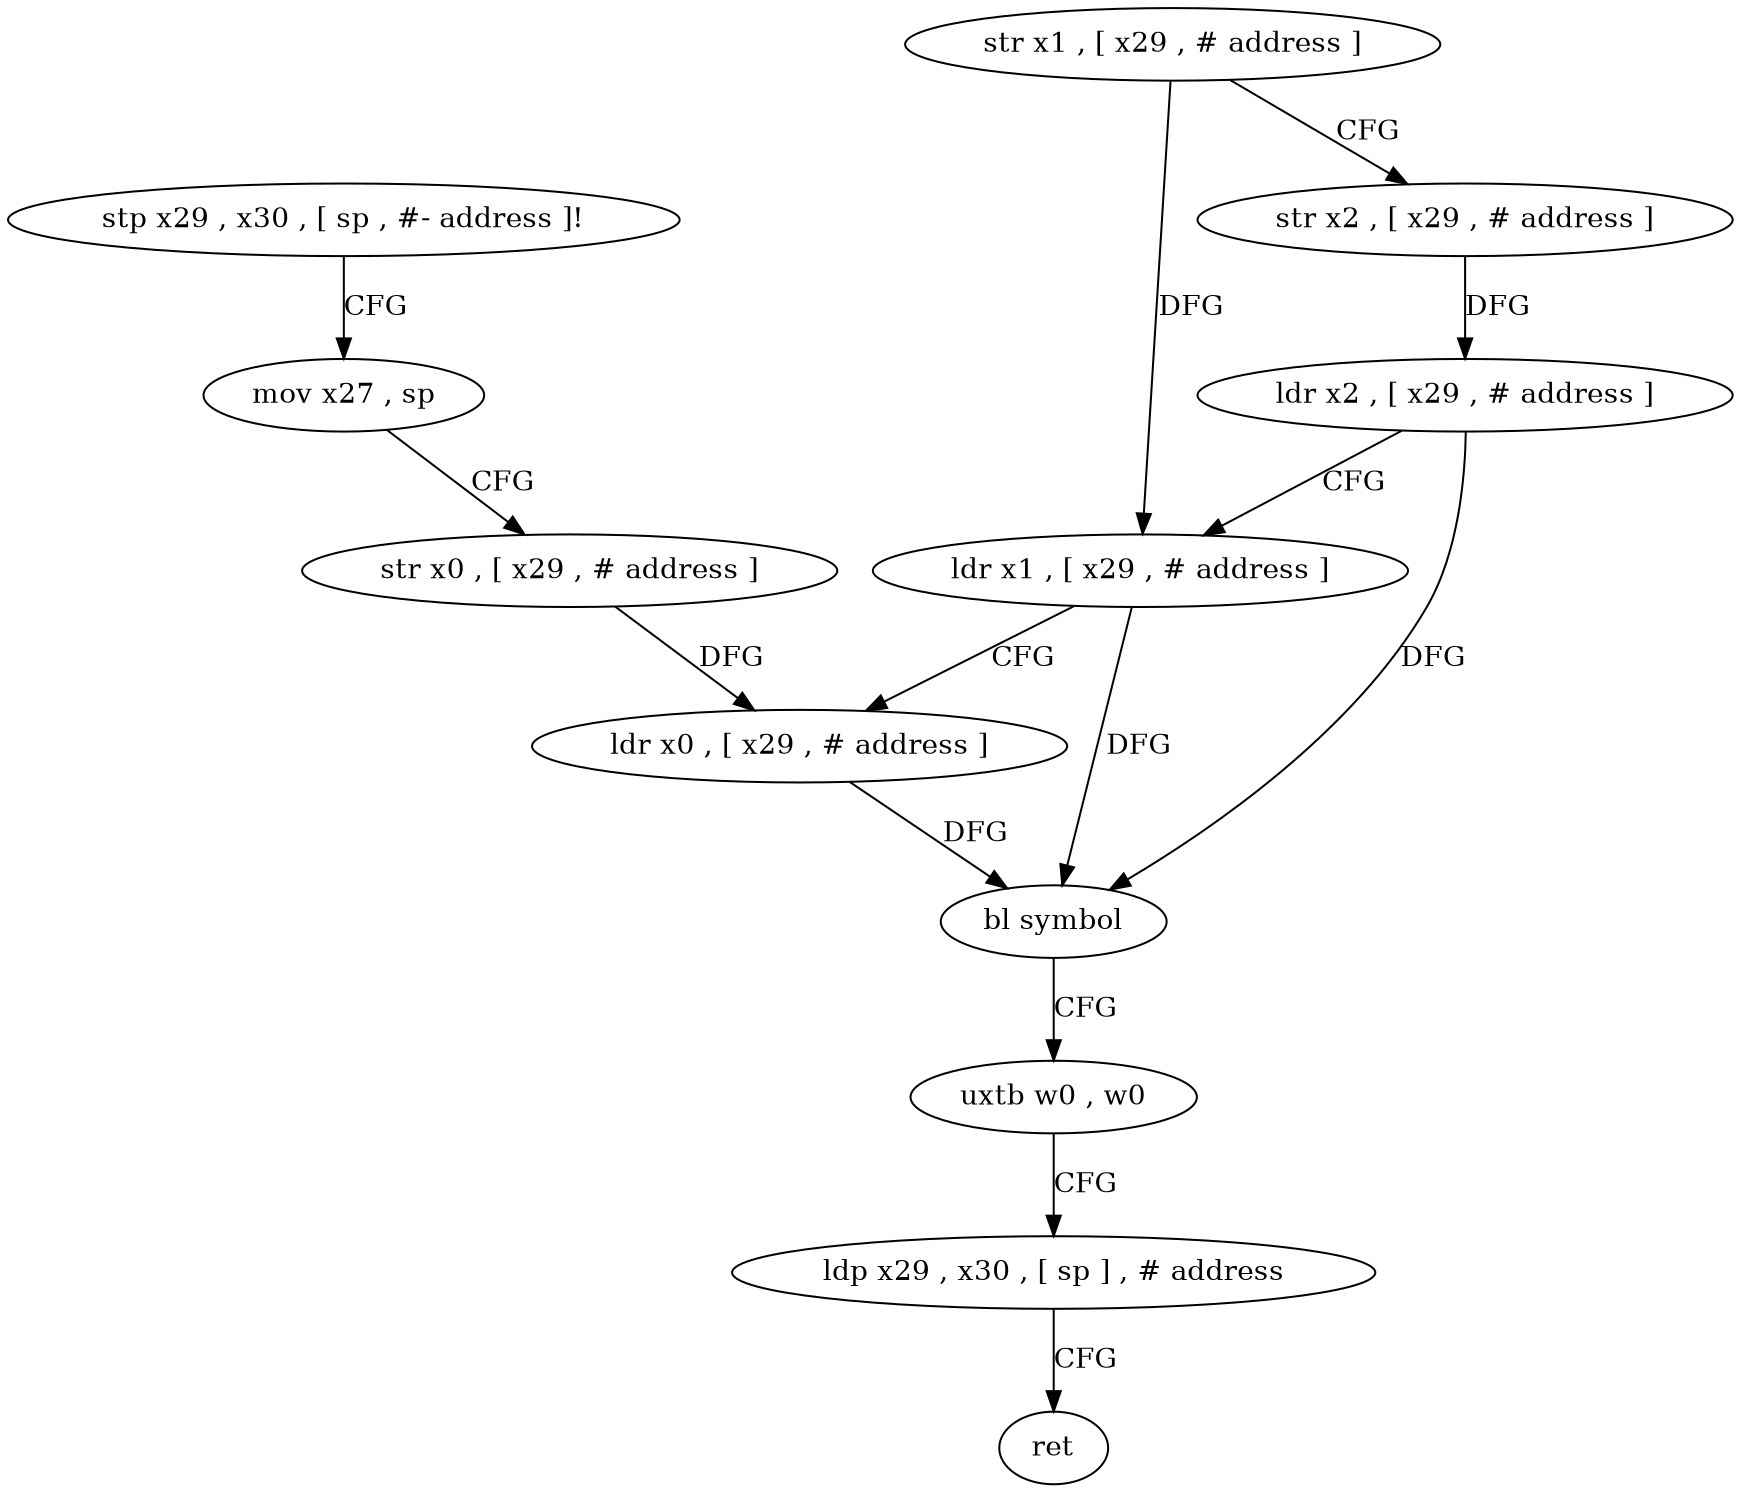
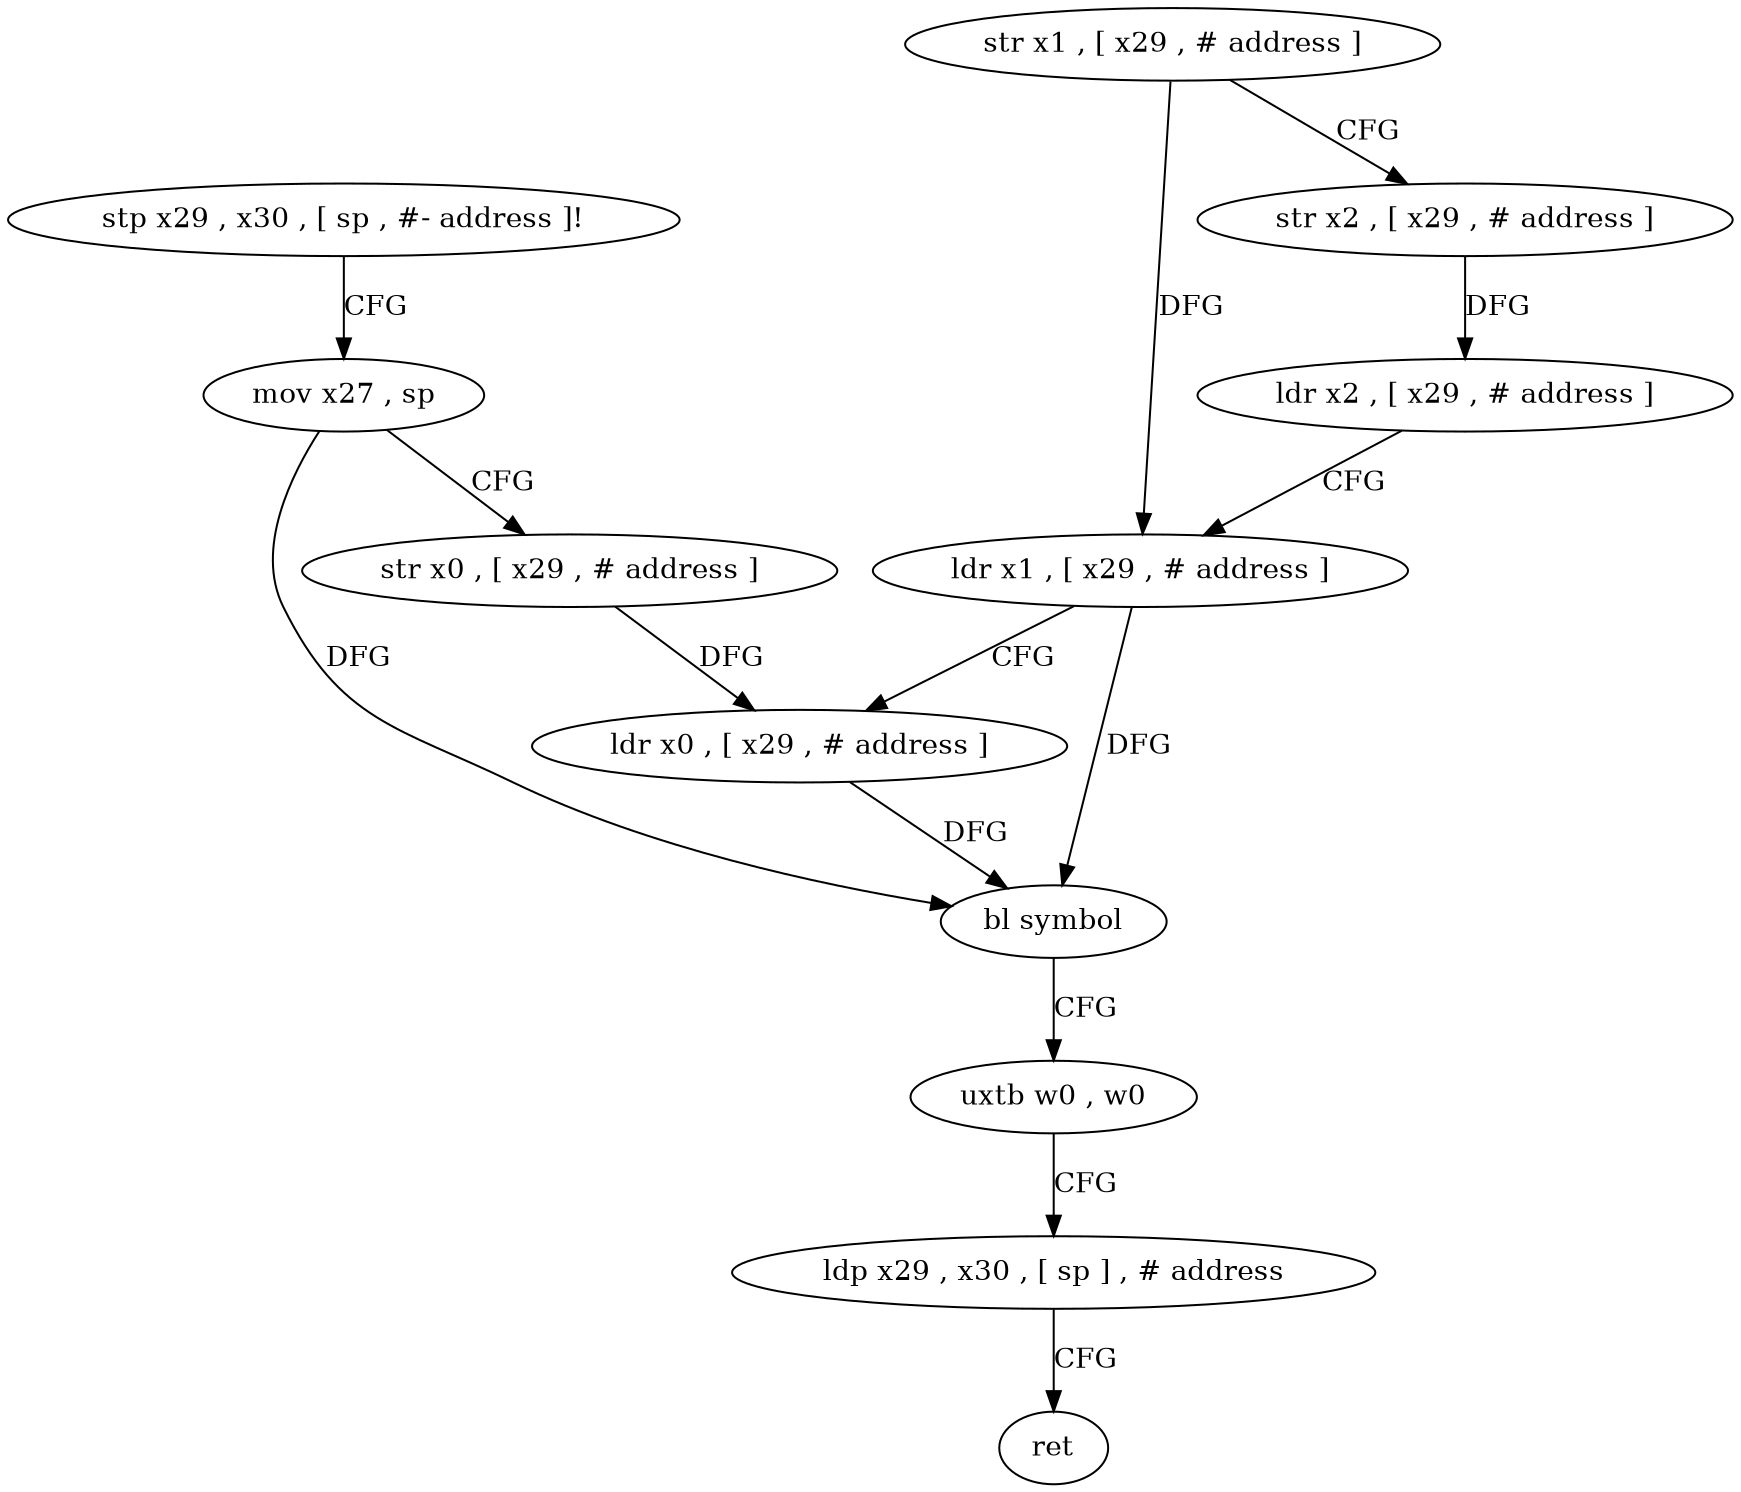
edge "ldr x2 , [ x29 , # address ]" -> "bl symbol": now "mov x27 , sp" -> "bl symbol"
